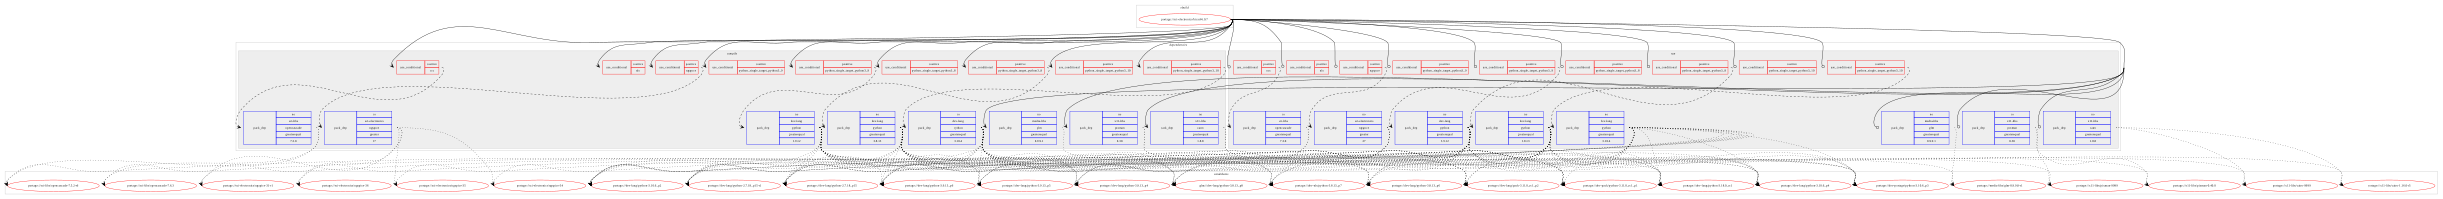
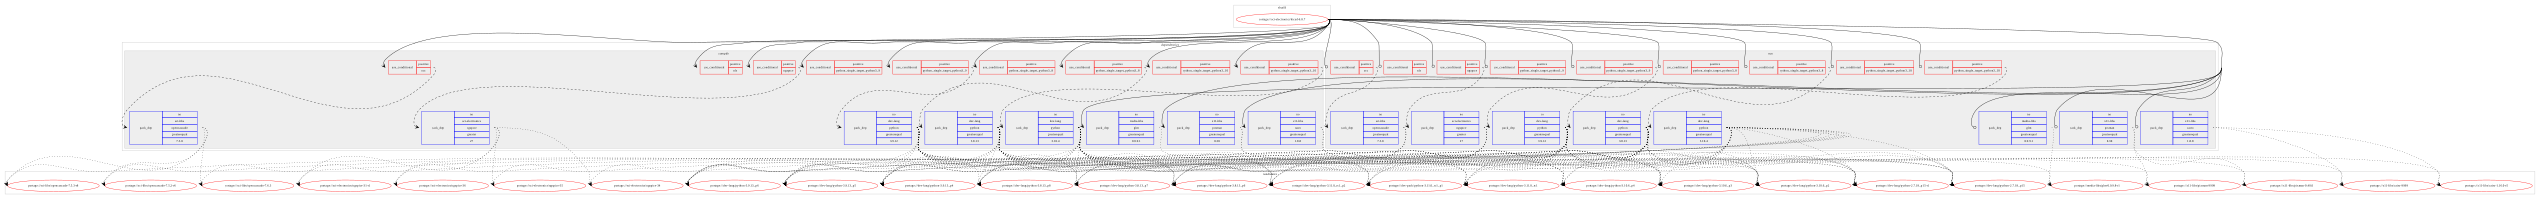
node "portage://sci-libs/opencascade-7.5.3-r8": added
node "glm://dev-lang/python-3.8.13_p8": label "glm://dev-lang/python-3.8.13_p8" -> "portage://dev-lang/python-3.8.13_p8"
node "portage://dev-nls/python-3.8.13_p7": label "portage://dev-nls/python-3.8.13_p7" -> "portage://dev-lang/python-3.8.13_p7"
node "portage://dev-lang/pack-3.11.0_rc1_p2": label "portage://dev-lang/pack-3.11.0_rc1_p2" -> "portage://dev-lang/python-3.11.0_rc1_p2"
node "portage://dev-lang/python-3.18.0_rc1": label "portage://dev-lang/python-3.18.0_rc1" -> "portage://dev-lang/python-3.11.0_rc1"
node "portage://dev-portage/python-3.10.6_p3": label "portage://dev-portage/python-3.10.6_p3" -> "portage://dev-lang/python-3.10.6_p3"
